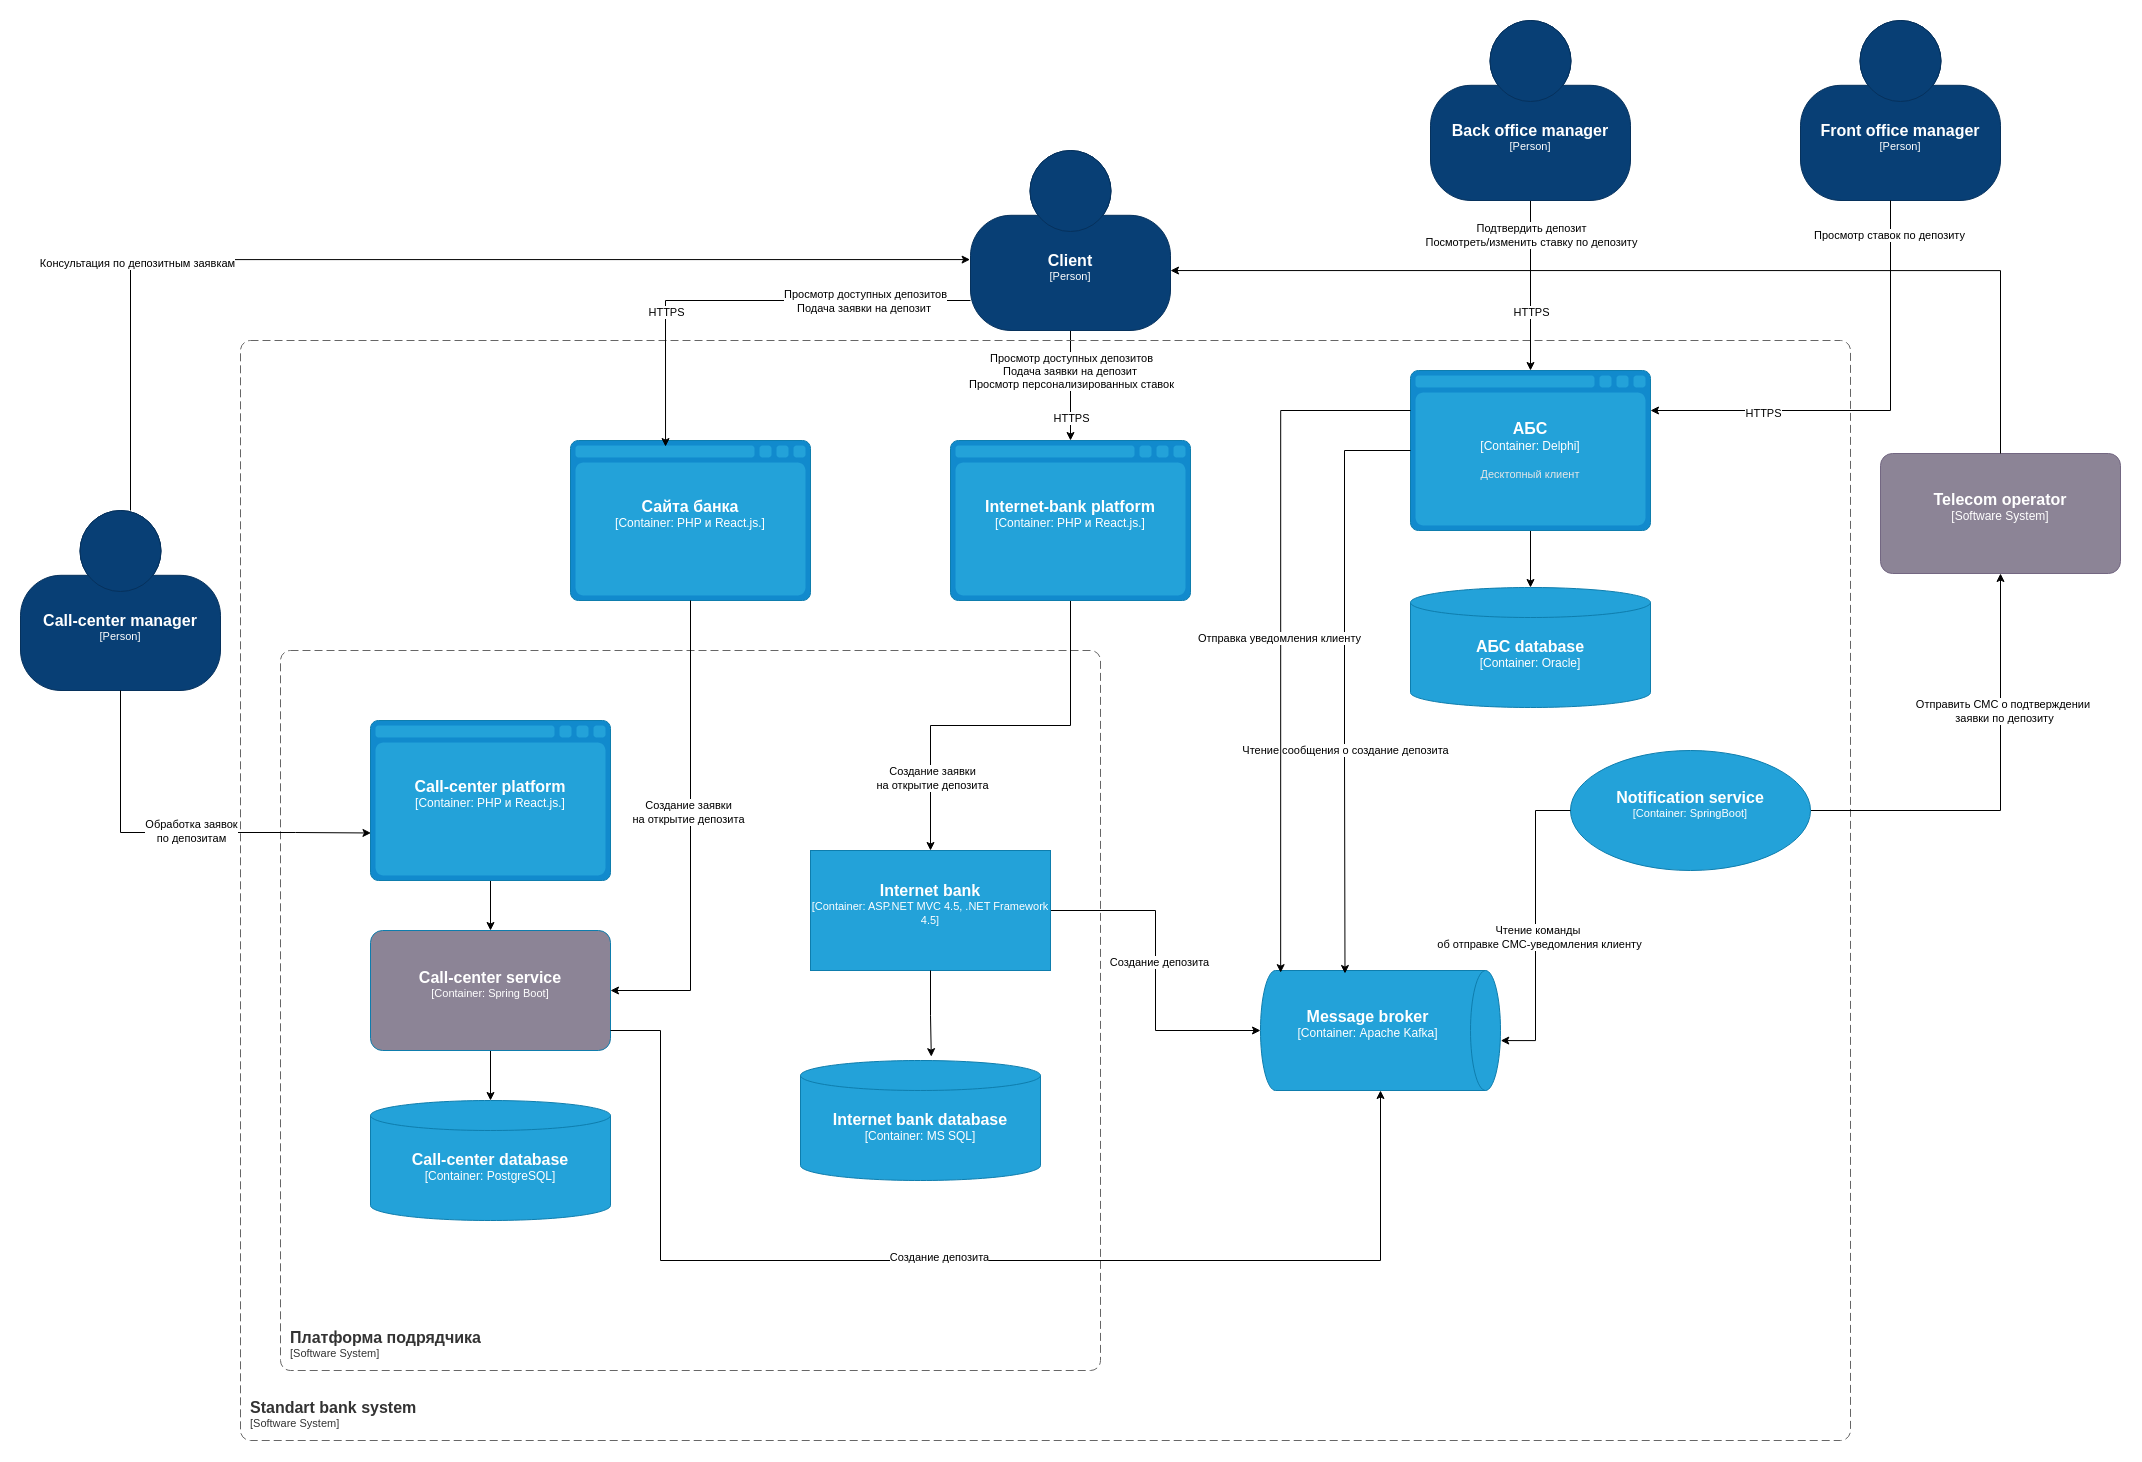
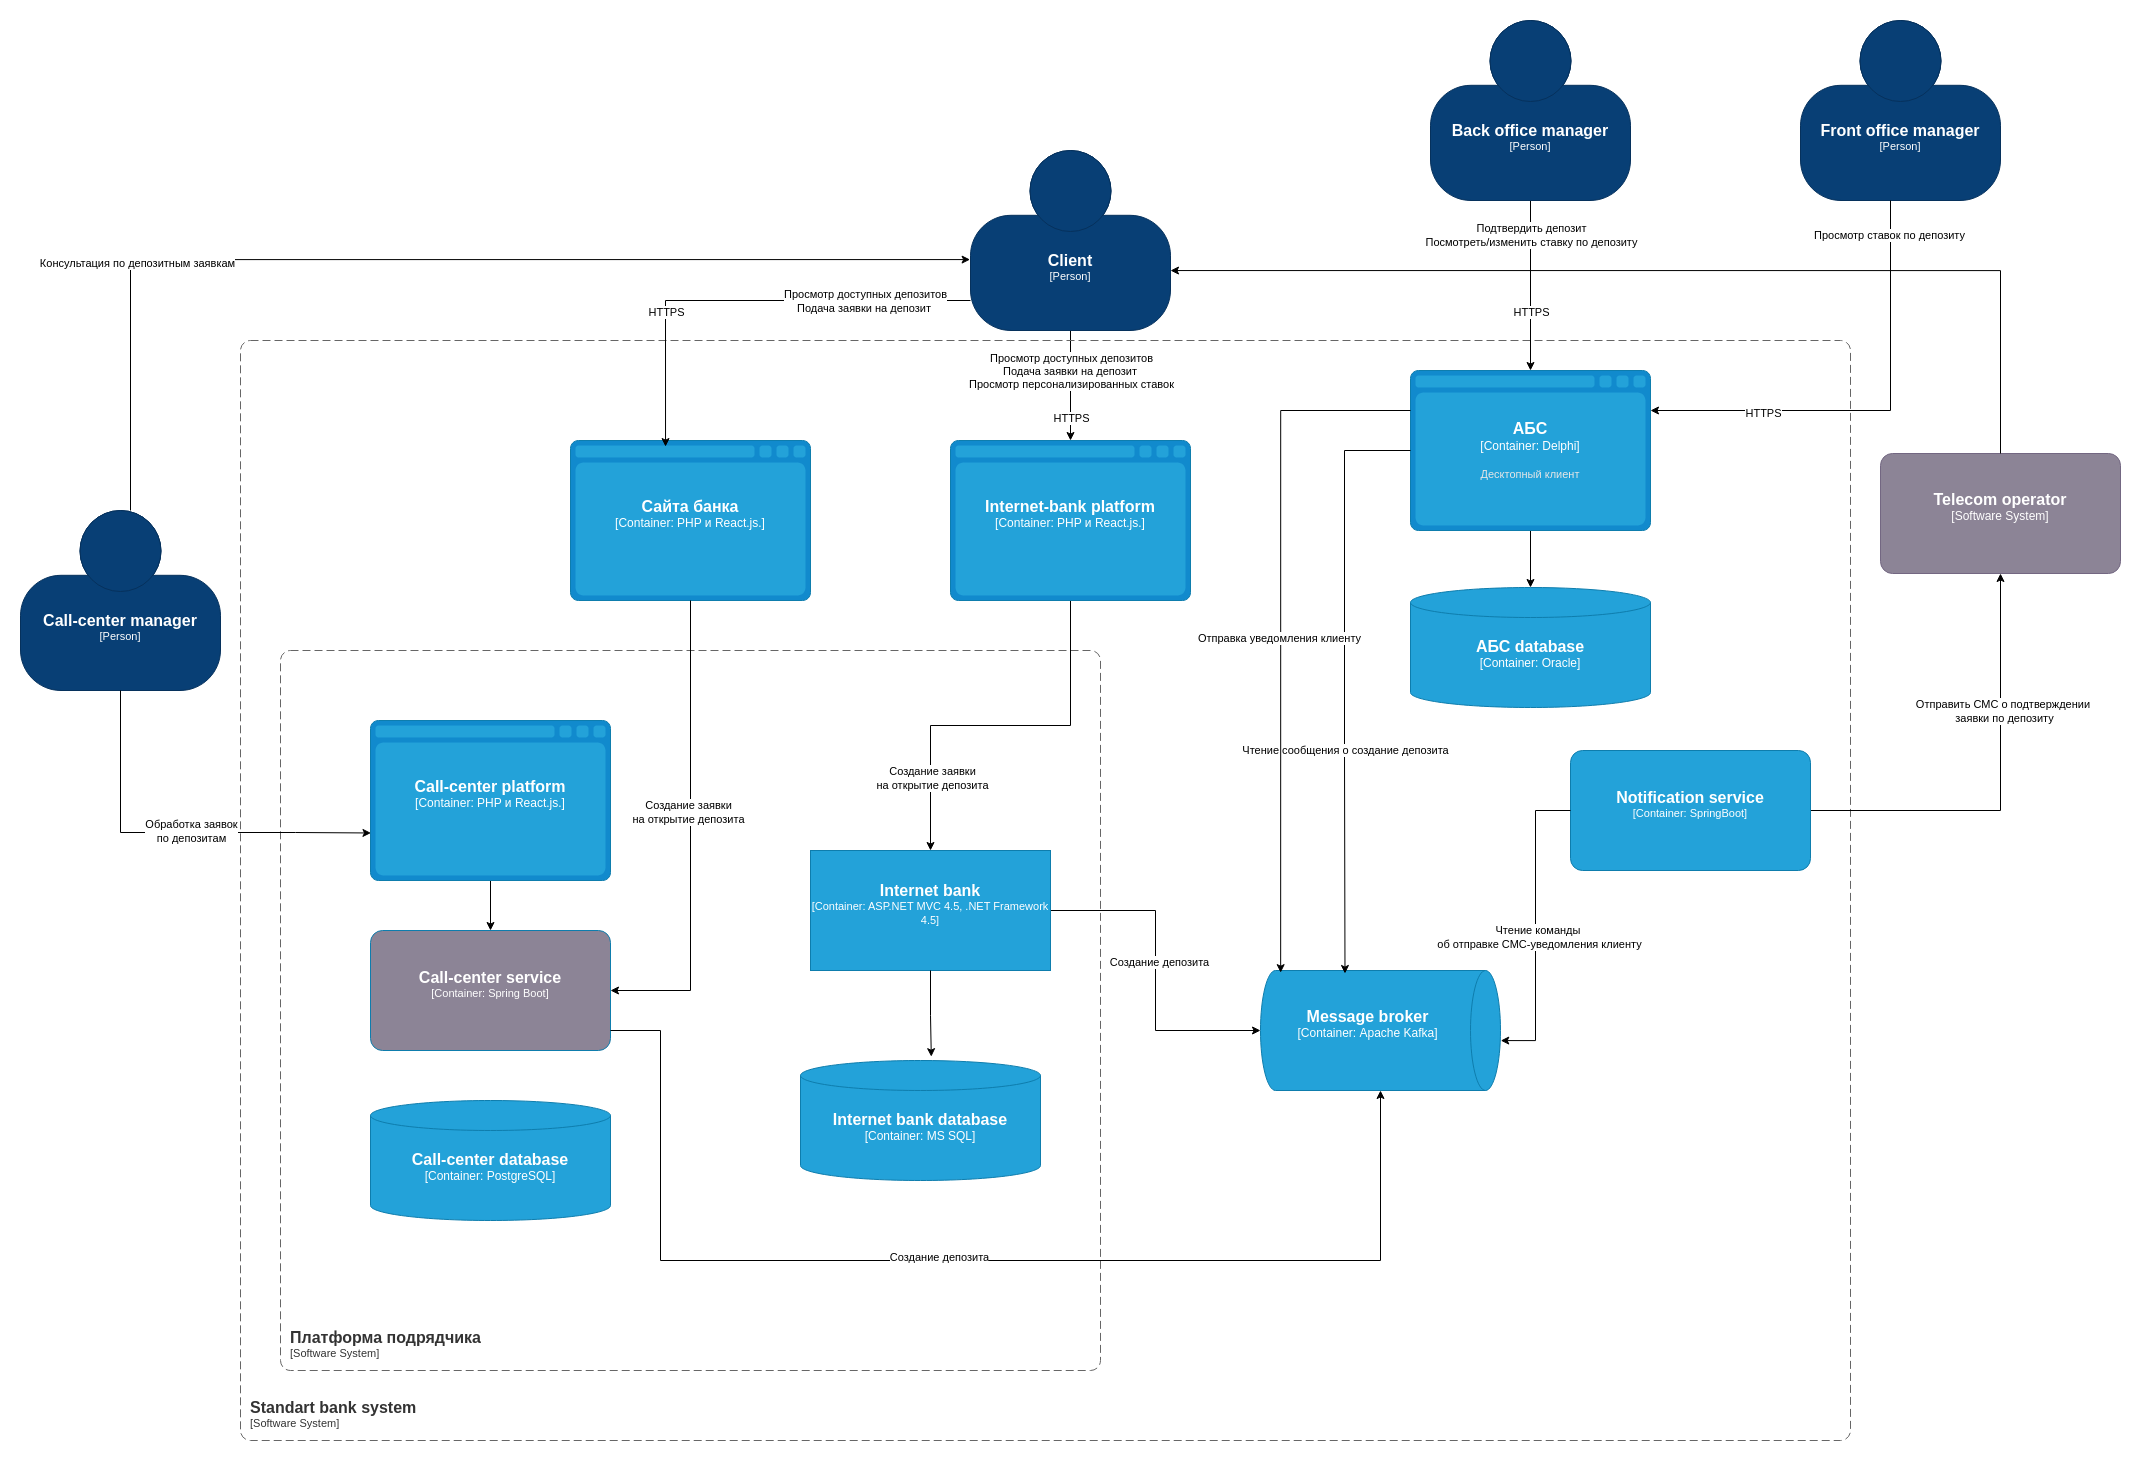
node "Notification service [Container: SpringBoot]": shape ellipse -> rounded rectangle
edge "Call-center service [Container: Spring Boot]" -> "Call-center database [Container: PostgreSQL]": removed
